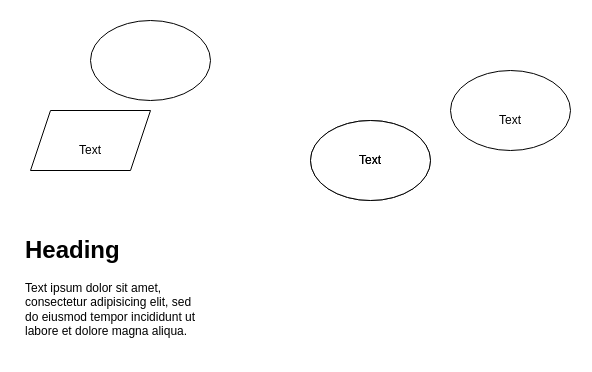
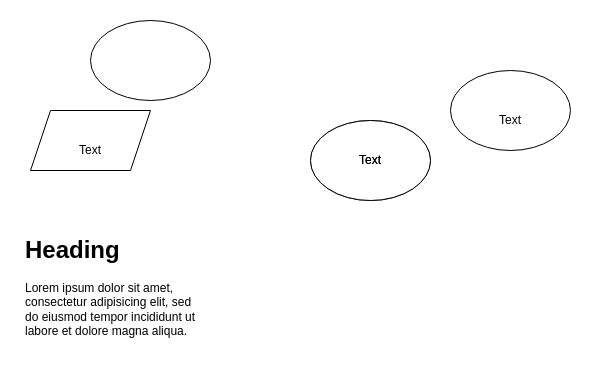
node "HeadingText ipsum dolor sit amet, consectetur adipisicing elit, sed do eiusmod tempor incididunt ut labore et dolore magna aliqua.": label "HeadingText ipsum dolor sit amet, consectetur adipisicing elit, sed do eiusmod tempor incididunt ut labore et dolore magna aliqua." -> "HeadingLorem ipsum dolor sit amet, consectetur adipisicing elit, sed do eiusmod tempor incididunt ut labore et dolore magna aliqua."
